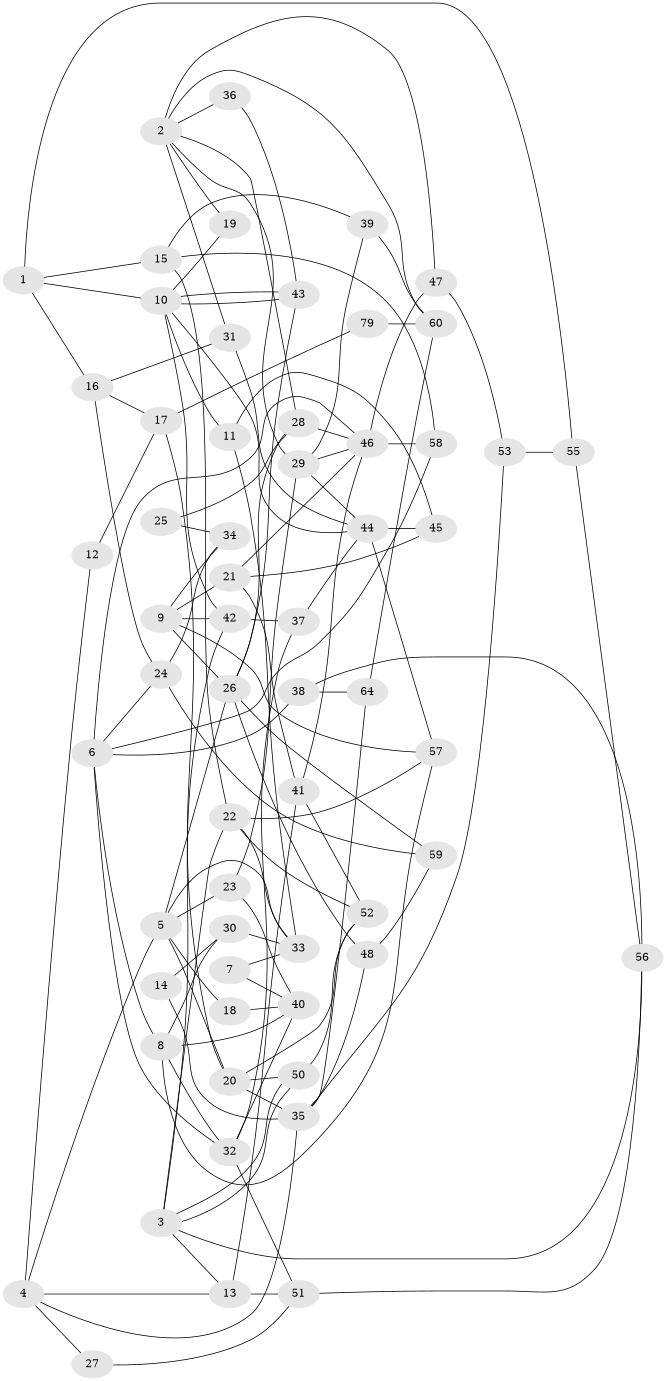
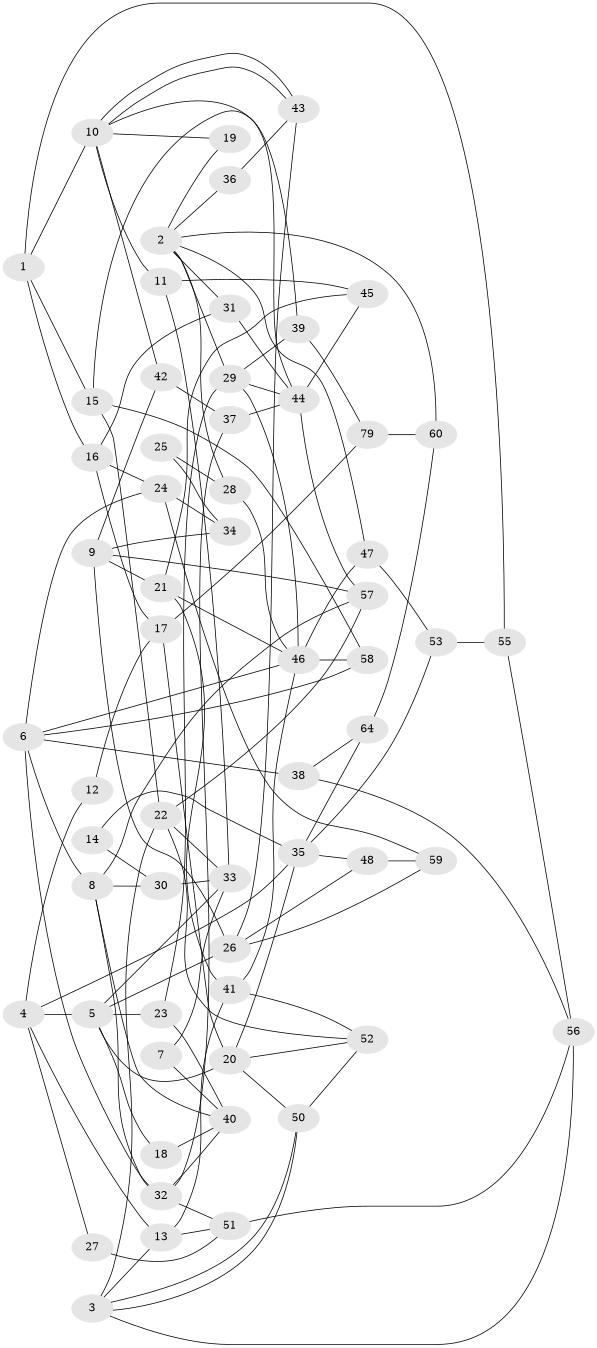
edge "39" -- "60": now "39" -- "79"
edge "28" -- "26": removed
edge "42" -- "3": removed
